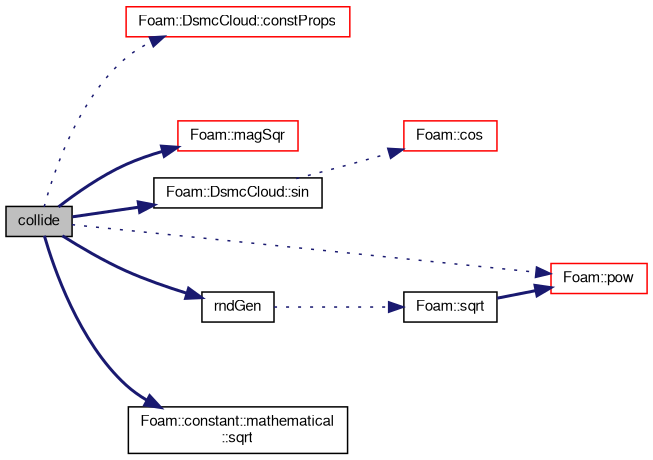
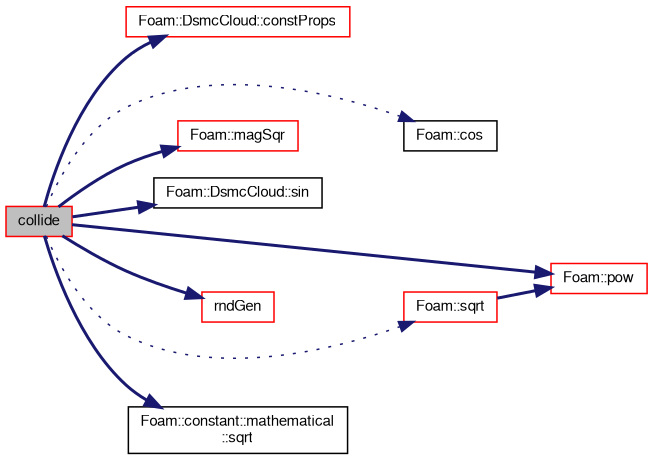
edge "collide" -> "Foam::DsmcCloud::constProps": style dotted -> bold
node "Foam::cos": color red -> black
edge "Foam::DsmcCloud::sin" -> "Foam::cos": now "collide" -> "Foam::cos"
node "collide": color black -> red
edge "collide" -> "Foam::pow": style dotted -> bold
node "rndGen": color black -> red
edge "rndGen" -> "Foam::sqrt": now "collide" -> "Foam::sqrt"
node "Foam::sqrt": color black -> red
